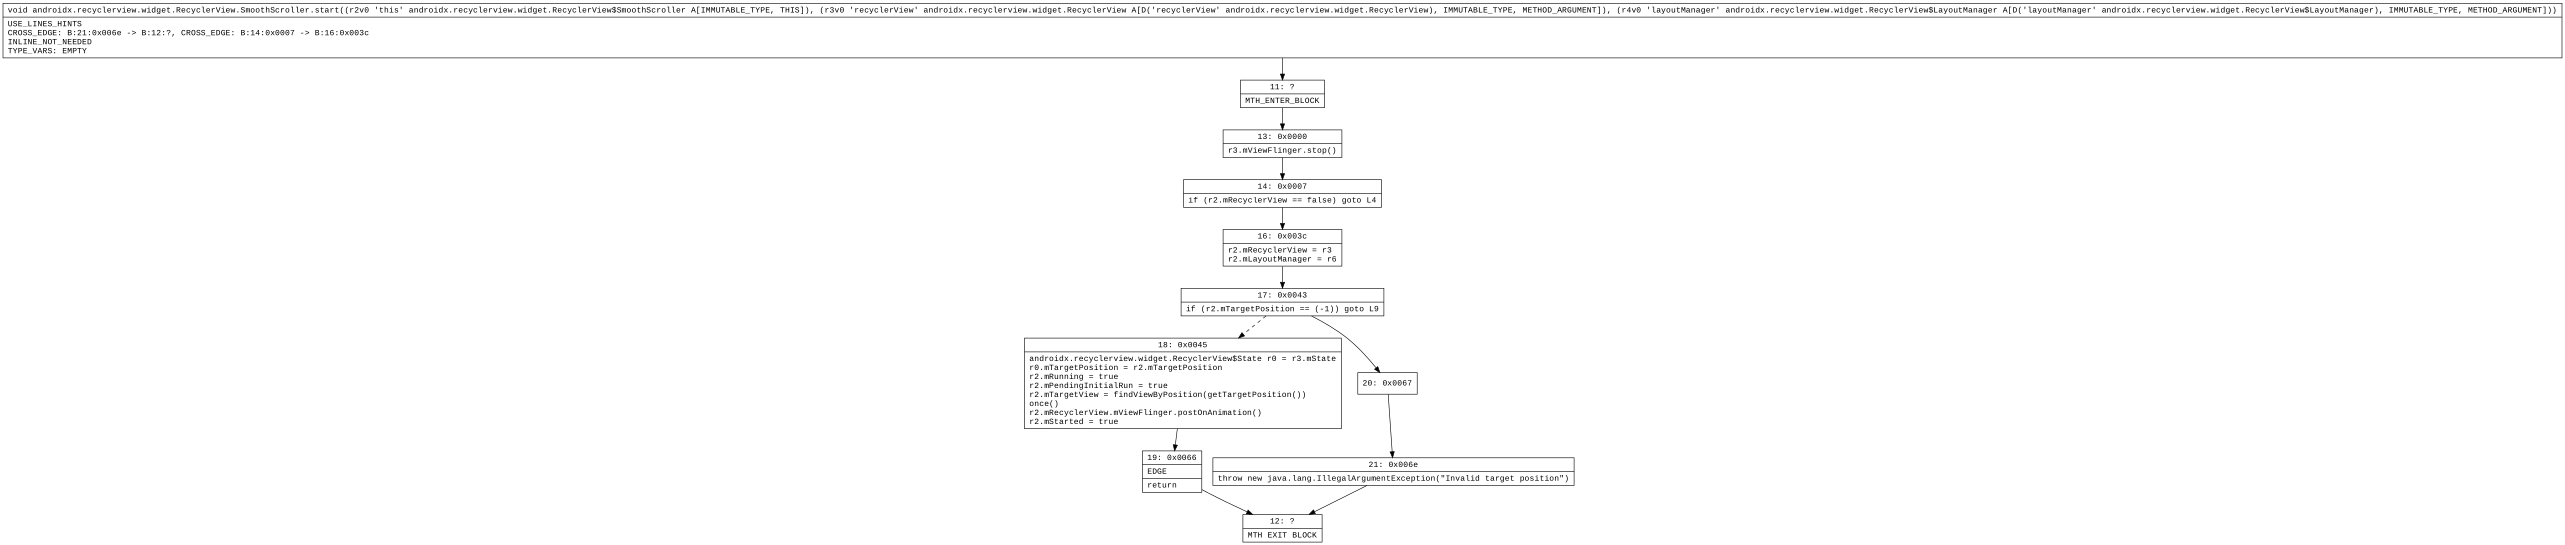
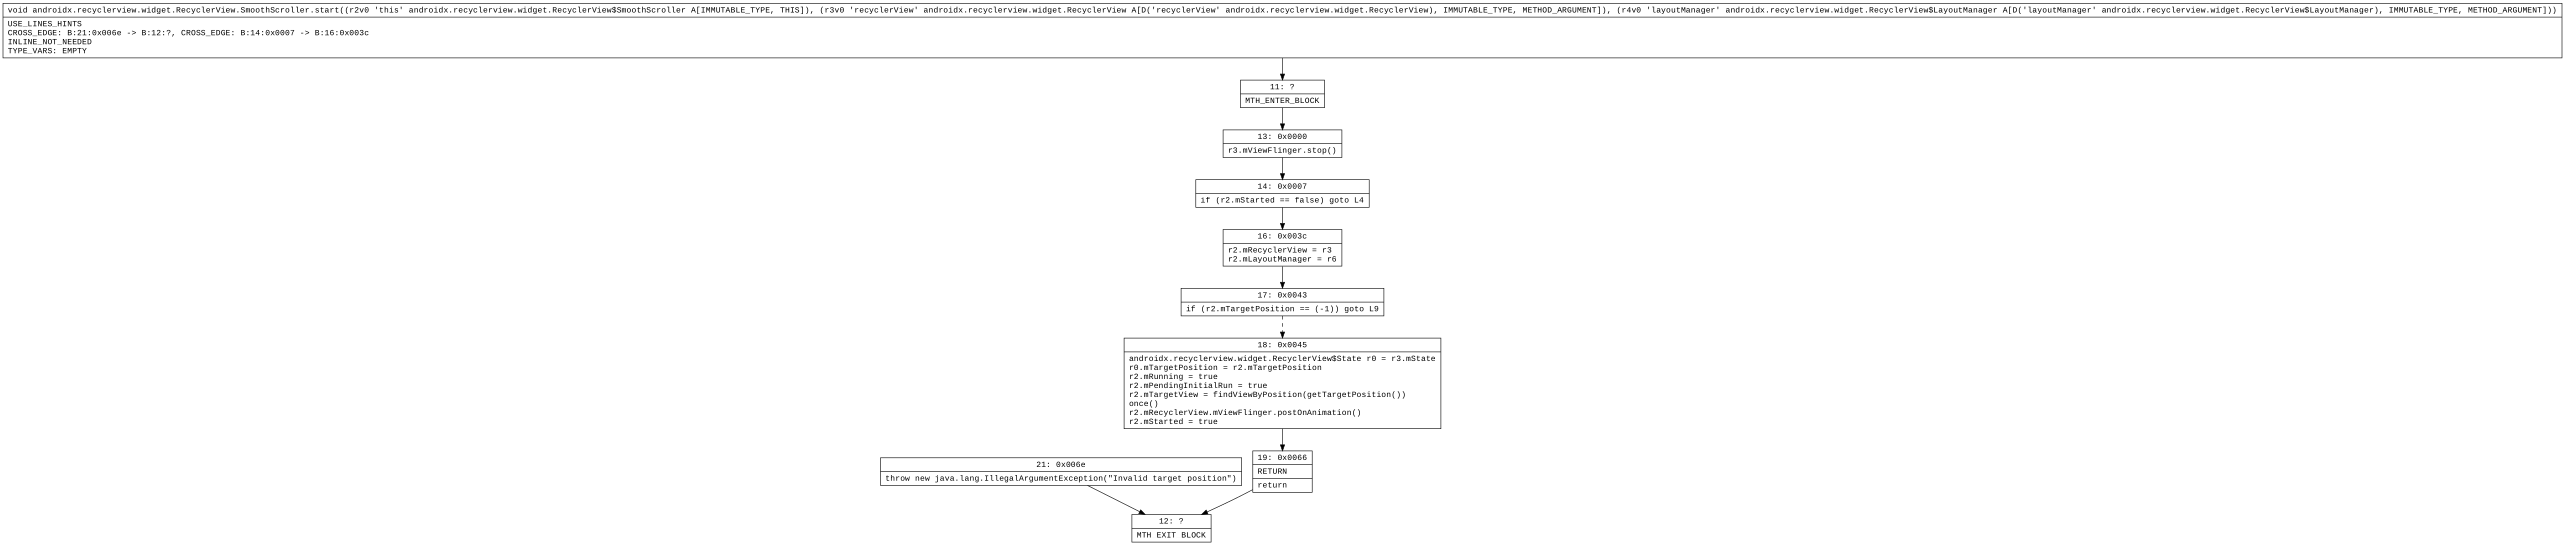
node "14: 0x0007": text "if (r2.mRecyclerView == false) goto L4" -> "if (r2.mStarted == false) goto L4"
node "20: 0x0067": removed
node "19: 0x0066": text "EDGE" -> "RETURN"
